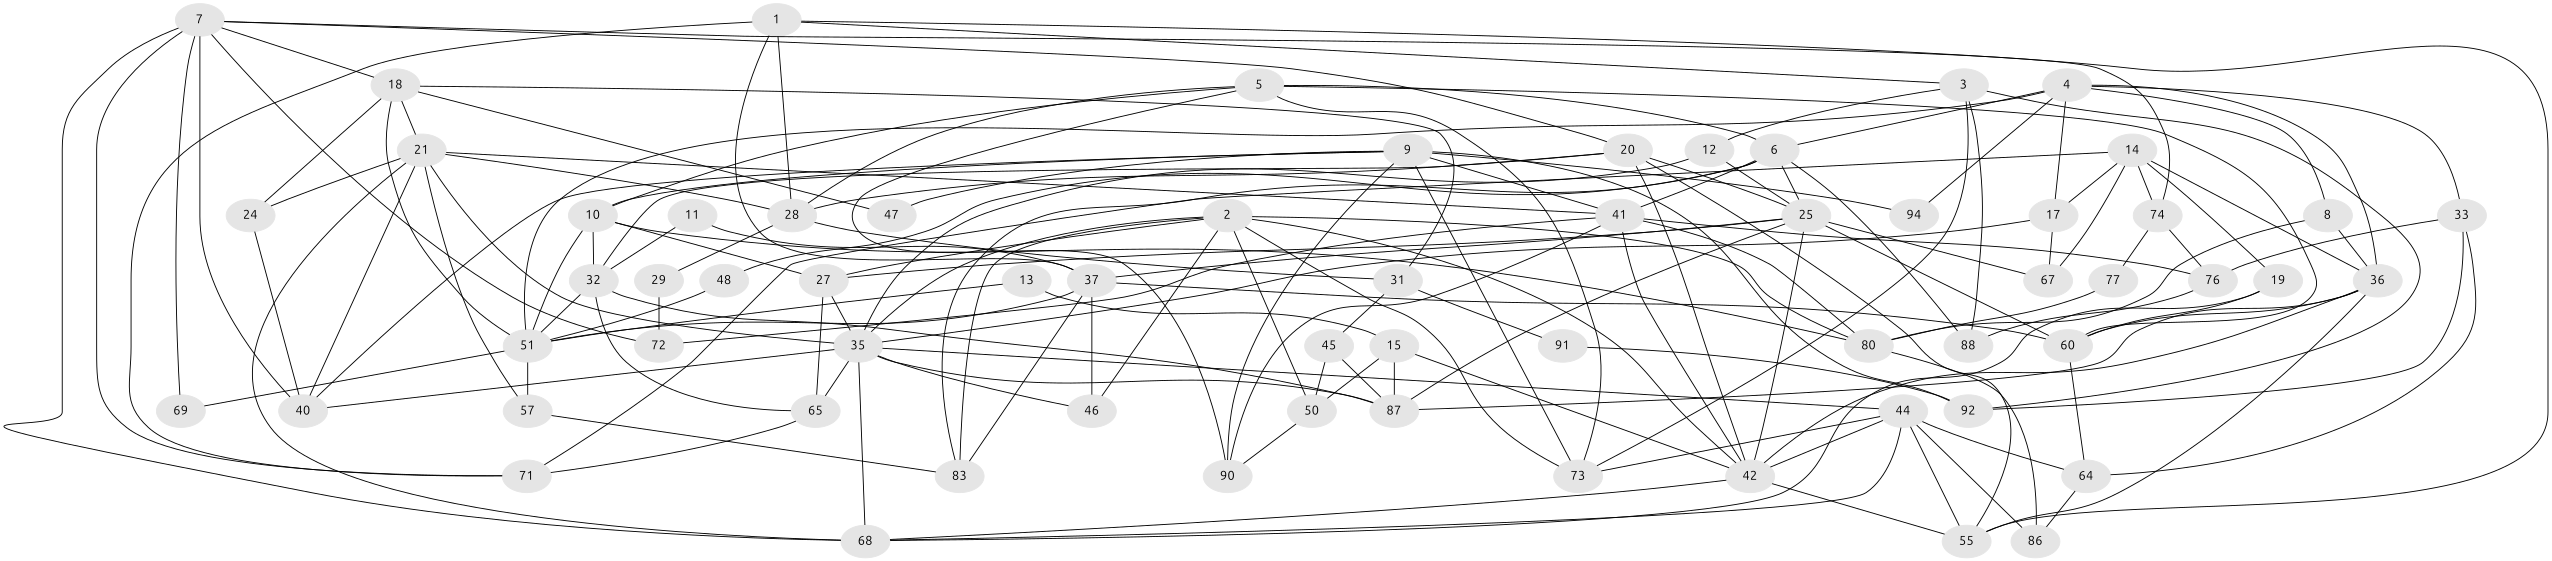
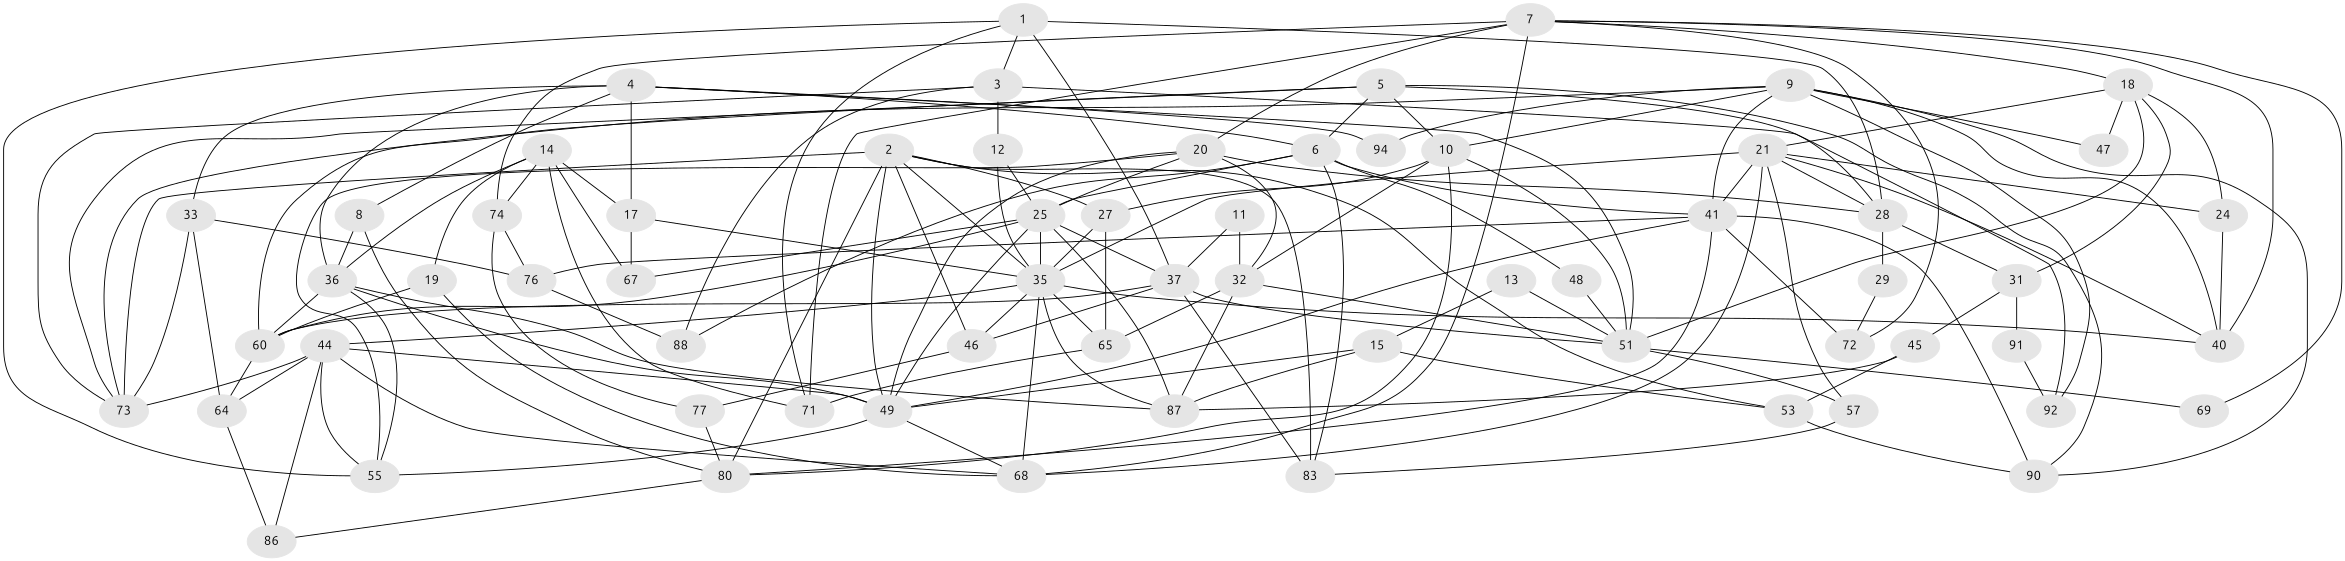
edge "25" -- "27": now "25" -- "35"
edge "46" -- "77": added
edge "33" -- "92": now "33" -- "73"
node "50": label "50" -> "53"
node "42": label "42" -> "49"
